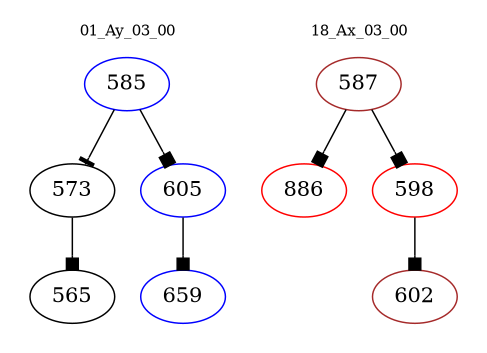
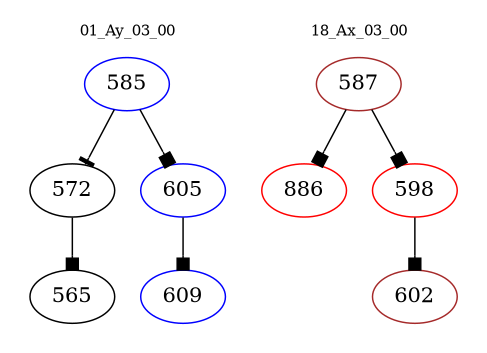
node "573": label "573" -> "572"
node "659": label "659" -> "609"
